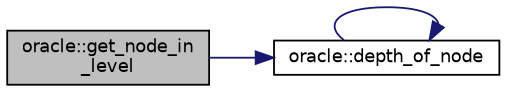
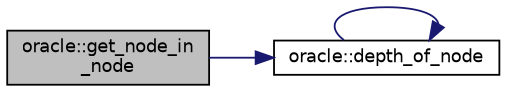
node "oracle::get_node_in _level": label "oracle::get_node_in _level" -> "oracle::get_node_in _node"
